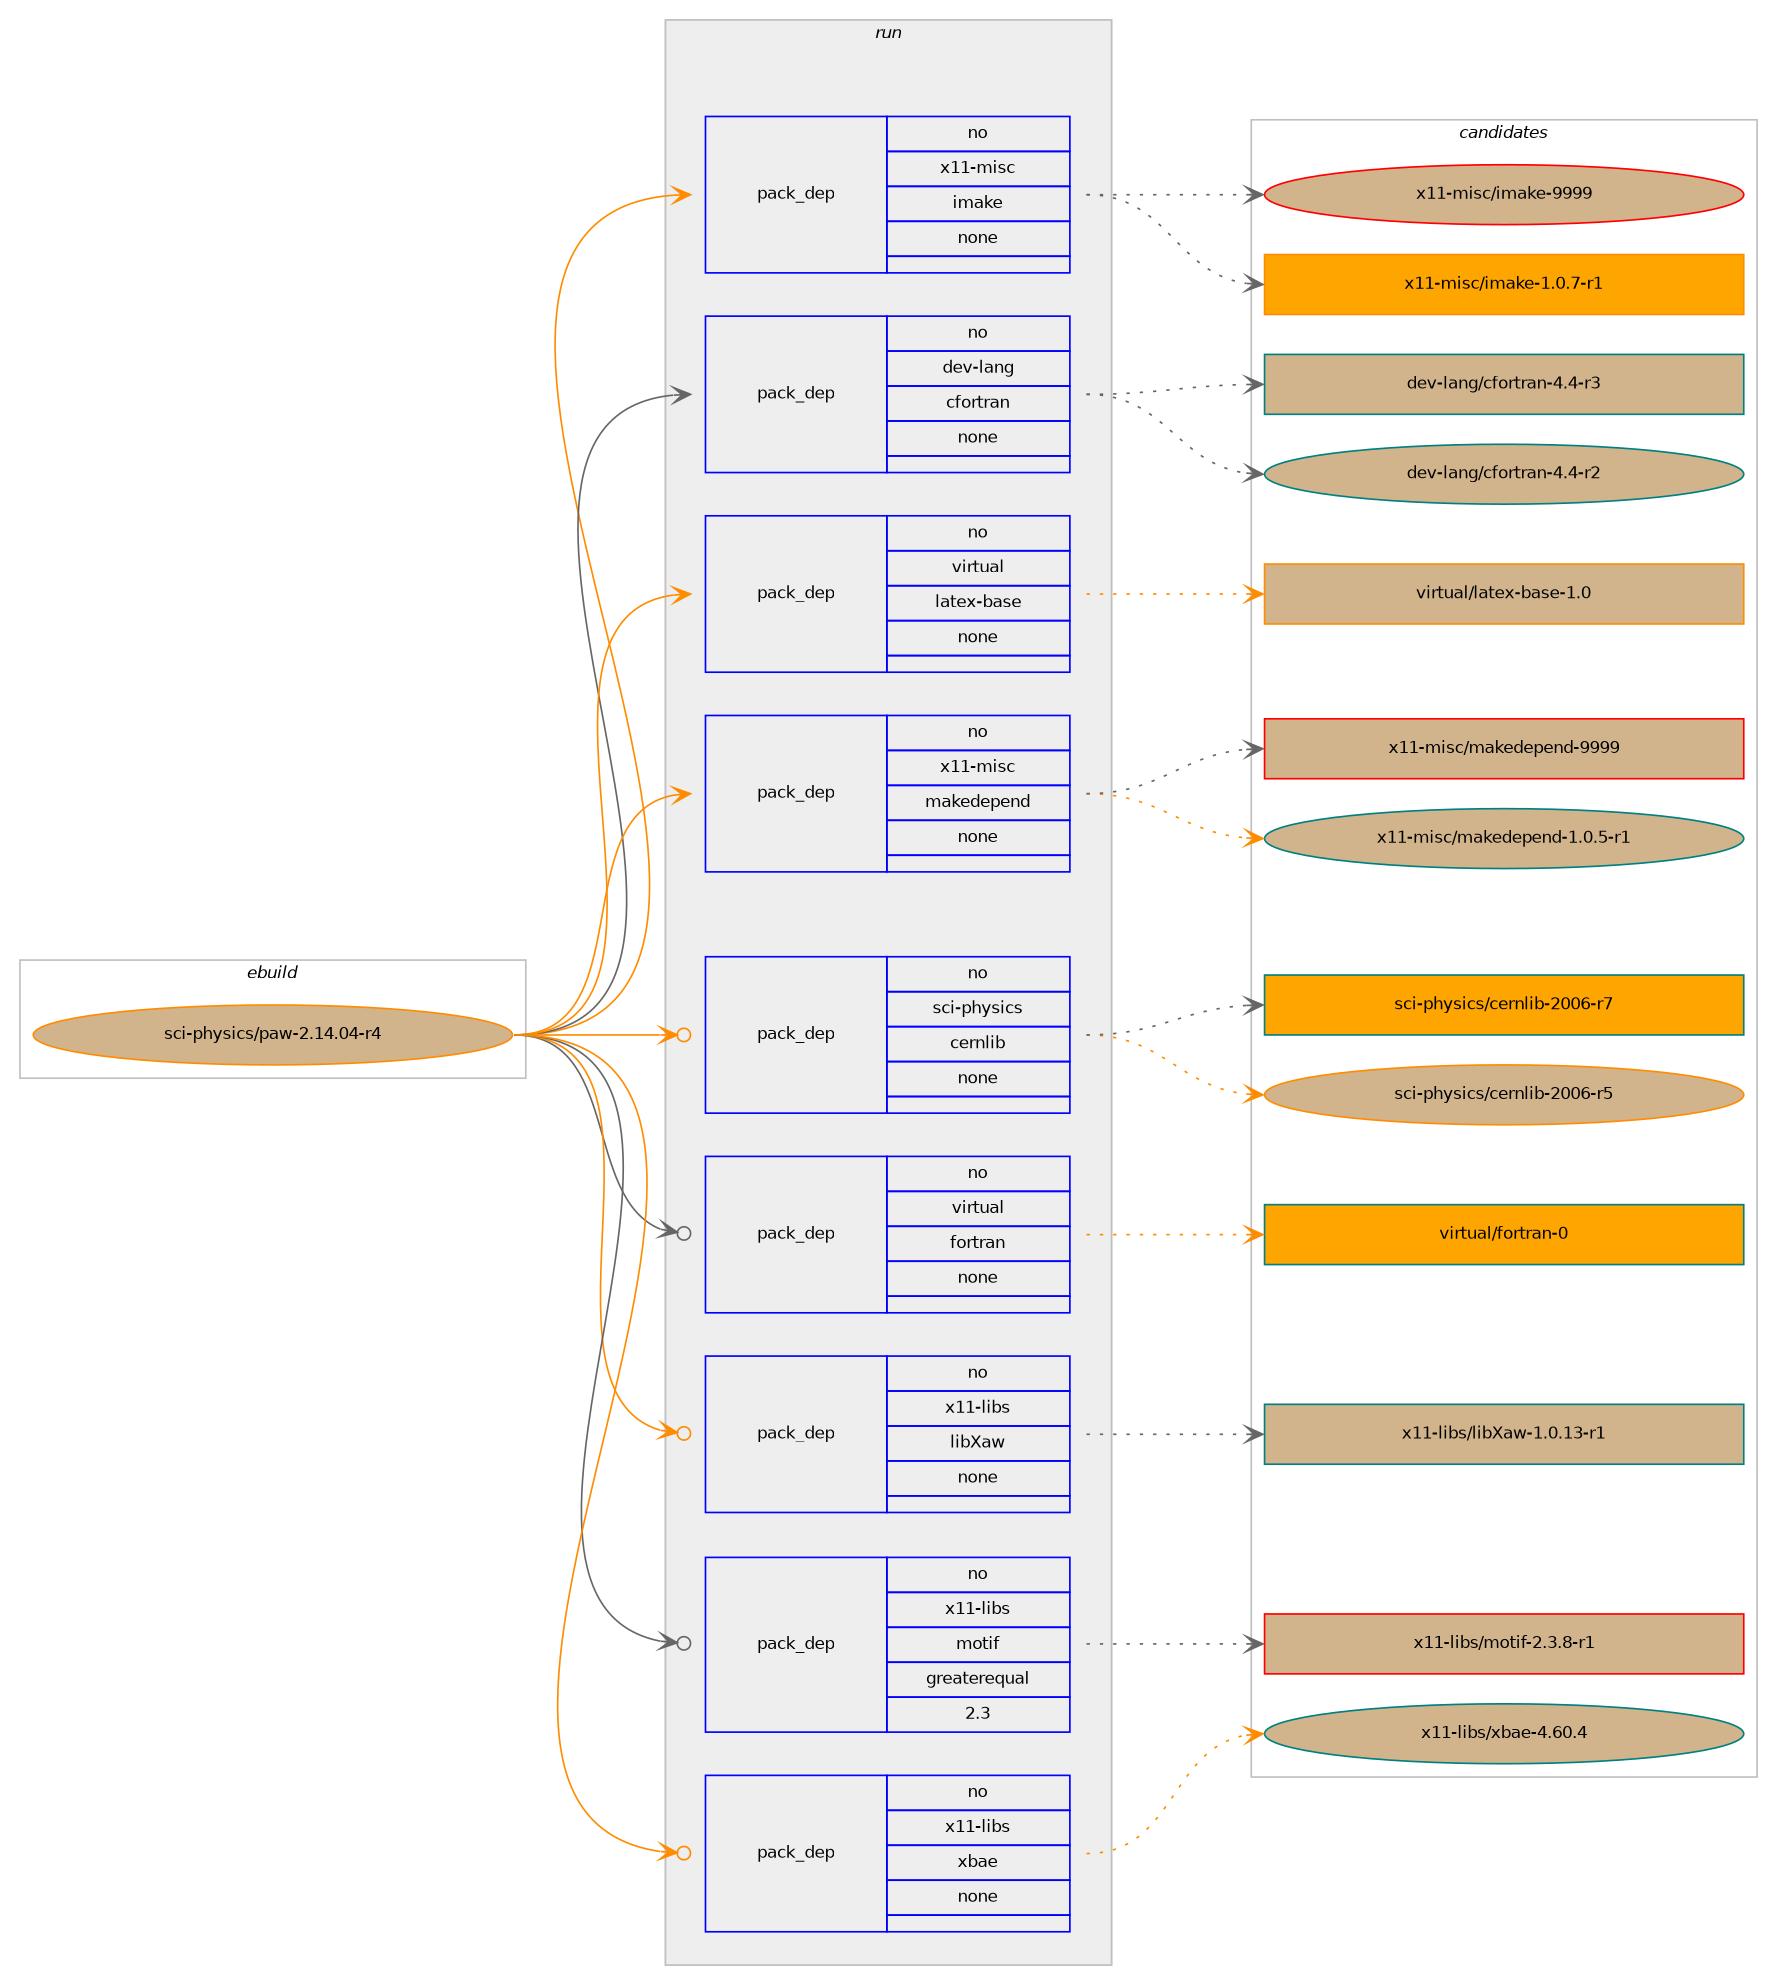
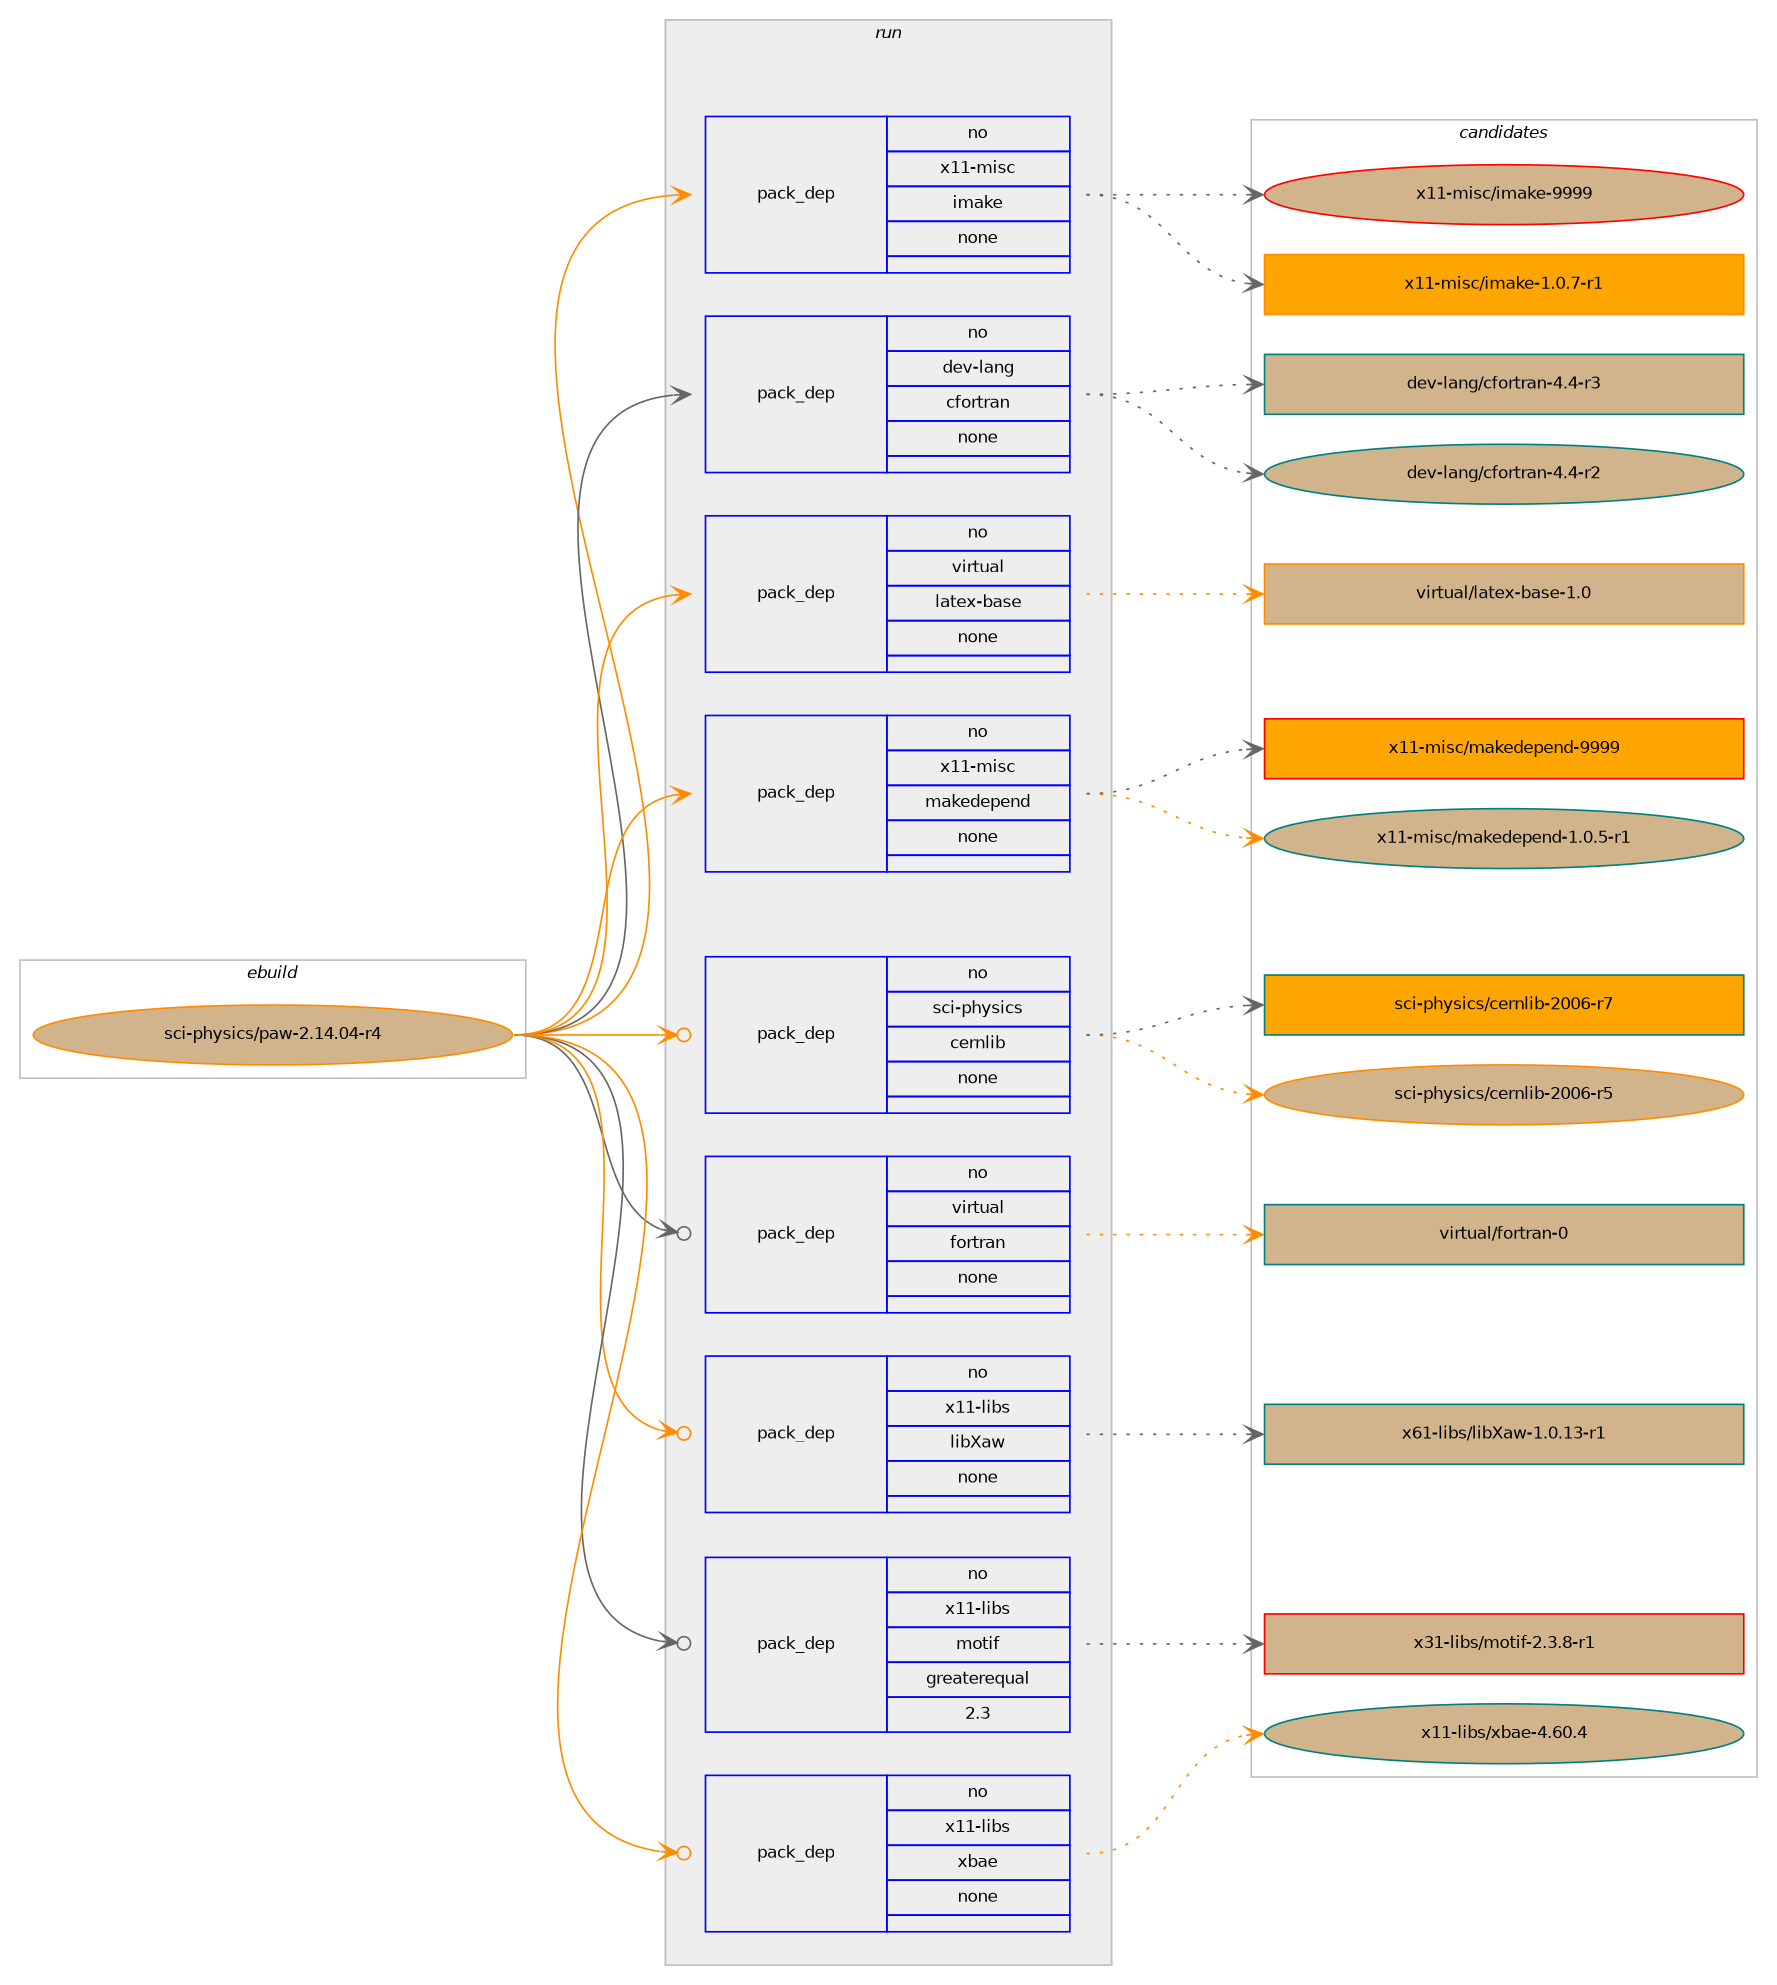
node "x11-misc/makedepend-9999": fillcolor tan -> orange
node "virtual/fortran-0": fillcolor orange -> tan
node "x11-libs/libXaw-1.0.13-r1": label "x11-libs/libXaw-1.0.13-r1" -> "x61-libs/libXaw-1.0.13-r1"
node "x11-libs/motif-2.3.8-r1": label "x11-libs/motif-2.3.8-r1" -> "x31-libs/motif-2.3.8-r1"
